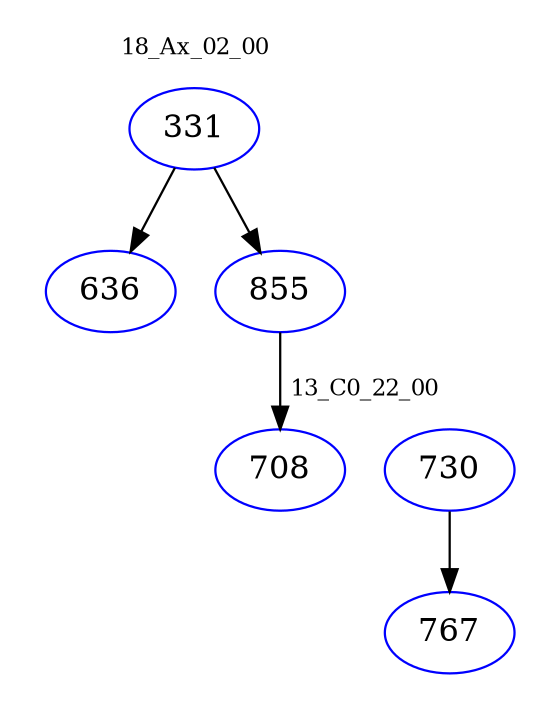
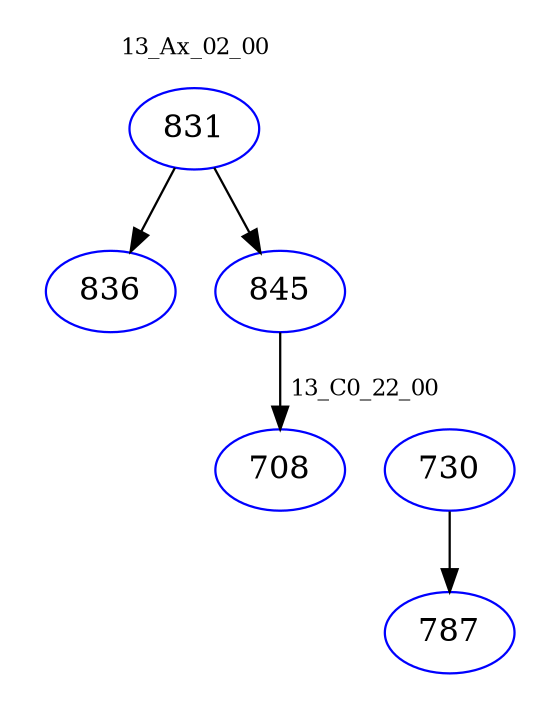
cluster "18_Ax_02_00": label "18_Ax_02_00" -> "13_Ax_02_00"
node "331": label "331" -> "831"
node "636": label "636" -> "836"
node "855": label "855" -> "845"
node "767": label "767" -> "787"
